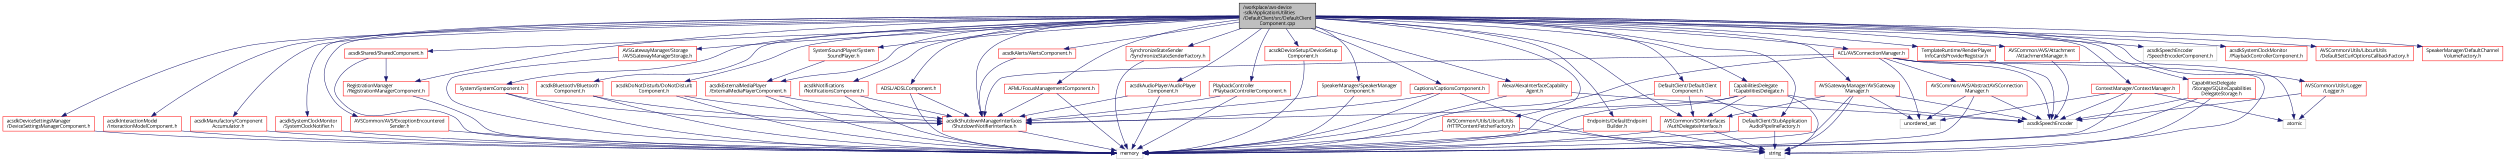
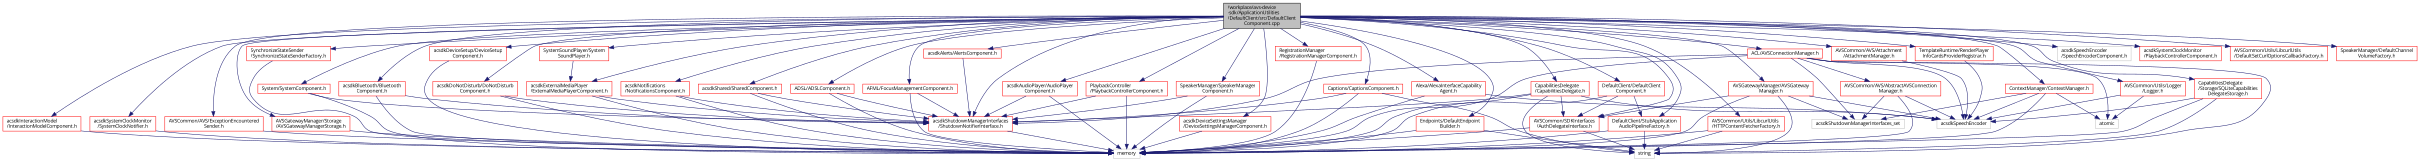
edge "acsdkShared/SharedComponent.h" -> "RegistrationManager /RegistrationManagerComponent.h": now "acsdkShared/SharedComponent.h" -> "acsdkShutdownManagerInterfaces /ShutdownNotifierInterface.h"
node "acsdkManufactory/Component Accumulator.h": removed
node "unordered_set": label "unordered_set" -> "acsdkShutdownManagerInterfaces_set"
